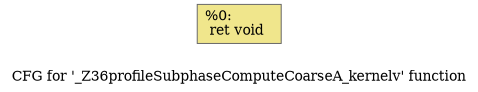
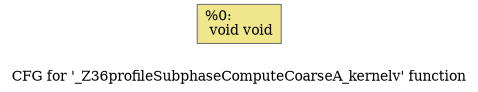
node "%0:": text "ret void" -> "void void"
